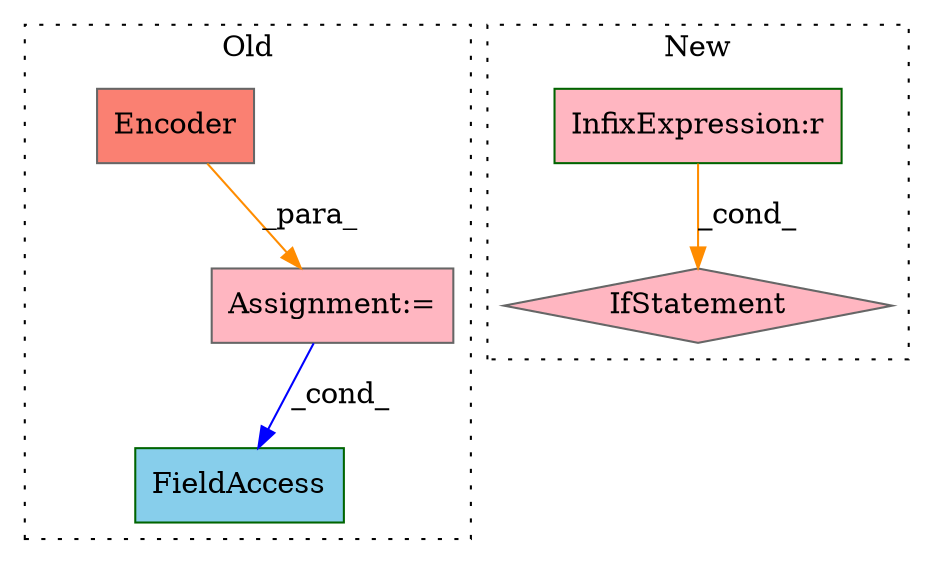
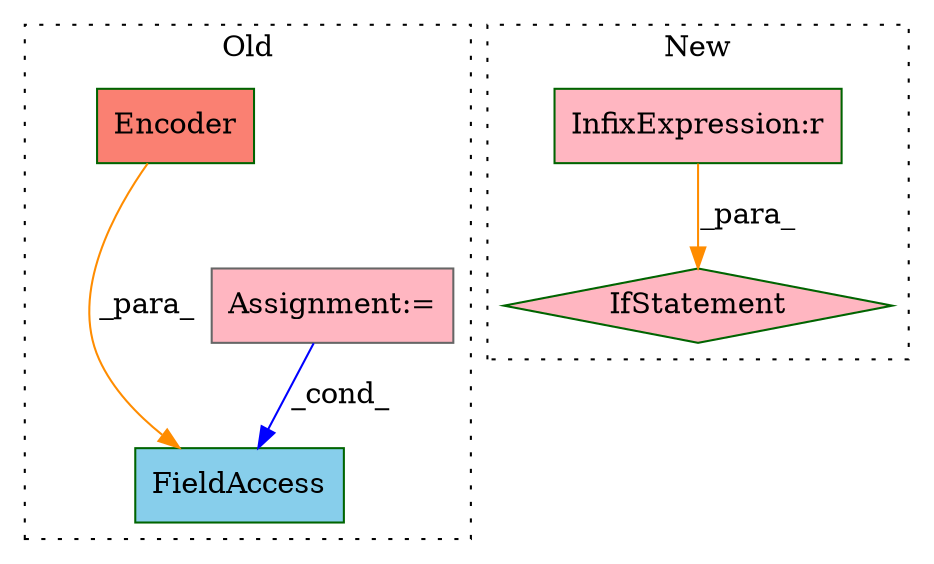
node "Encoder": color gray40 -> darkgreen
edge "Encoder" -> "Assignment:=": now "Encoder" -> "FieldAccess"
edge "InfixExpression:r" -> "IfStatement": label "_cond_" -> "_para_"
node "IfStatement": color gray40 -> darkgreen
